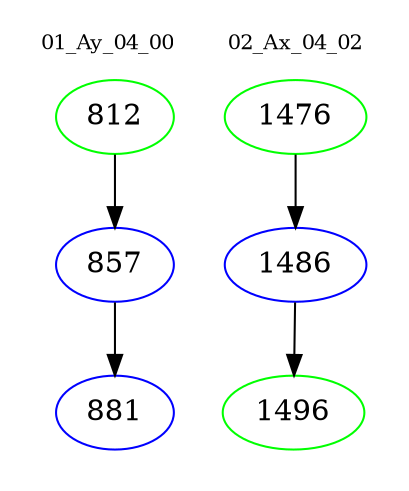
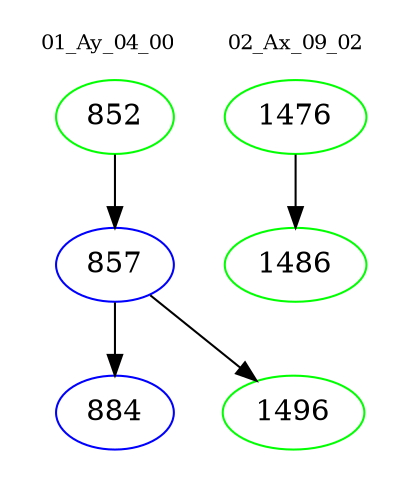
cluster "02_Ax_04_02": label "02_Ax_04_02" -> "02_Ax_09_02"
node "812": label "812" -> "852"
node "1486": color blue -> green
edge "1486" -> "1496": now "857" -> "1496"
node "881": label "881" -> "884"
